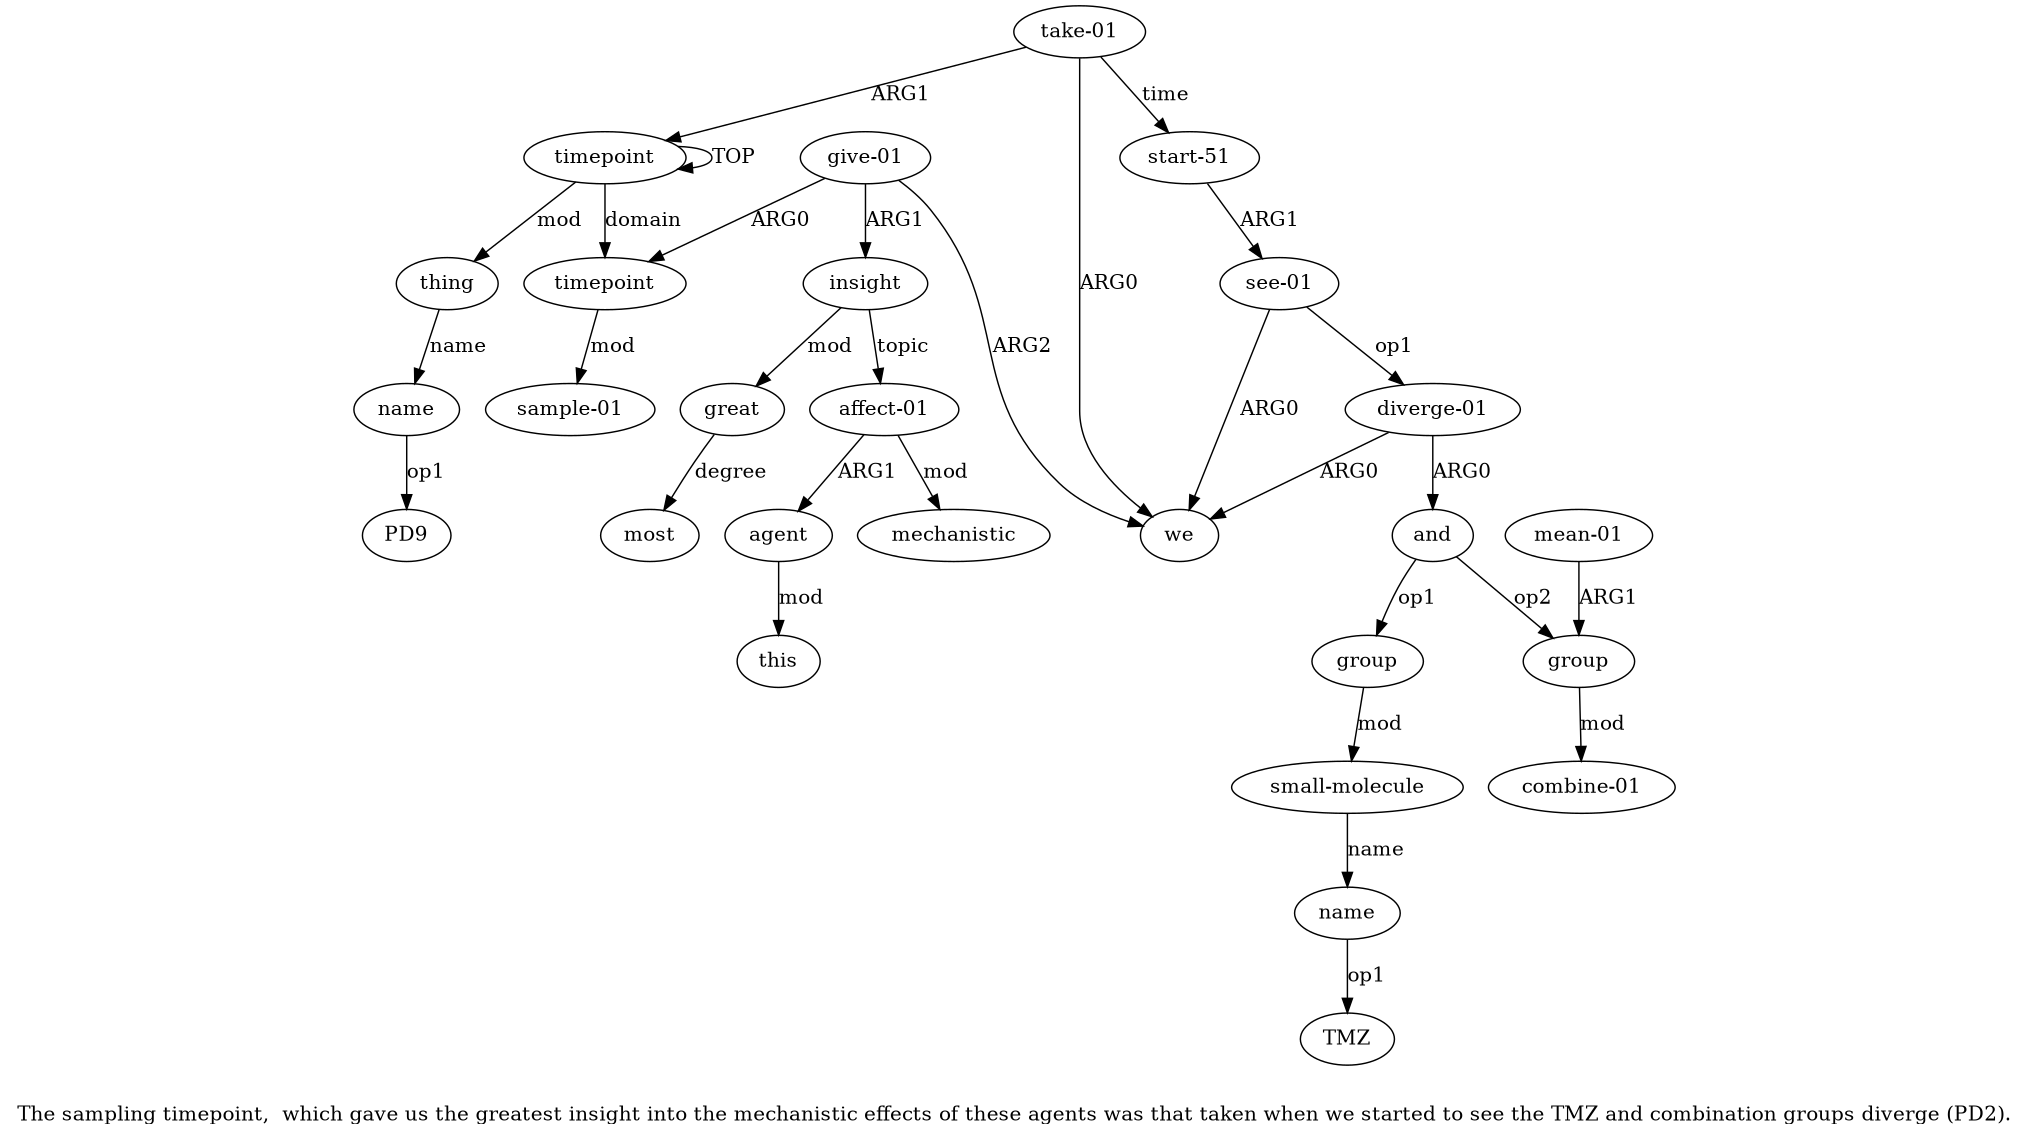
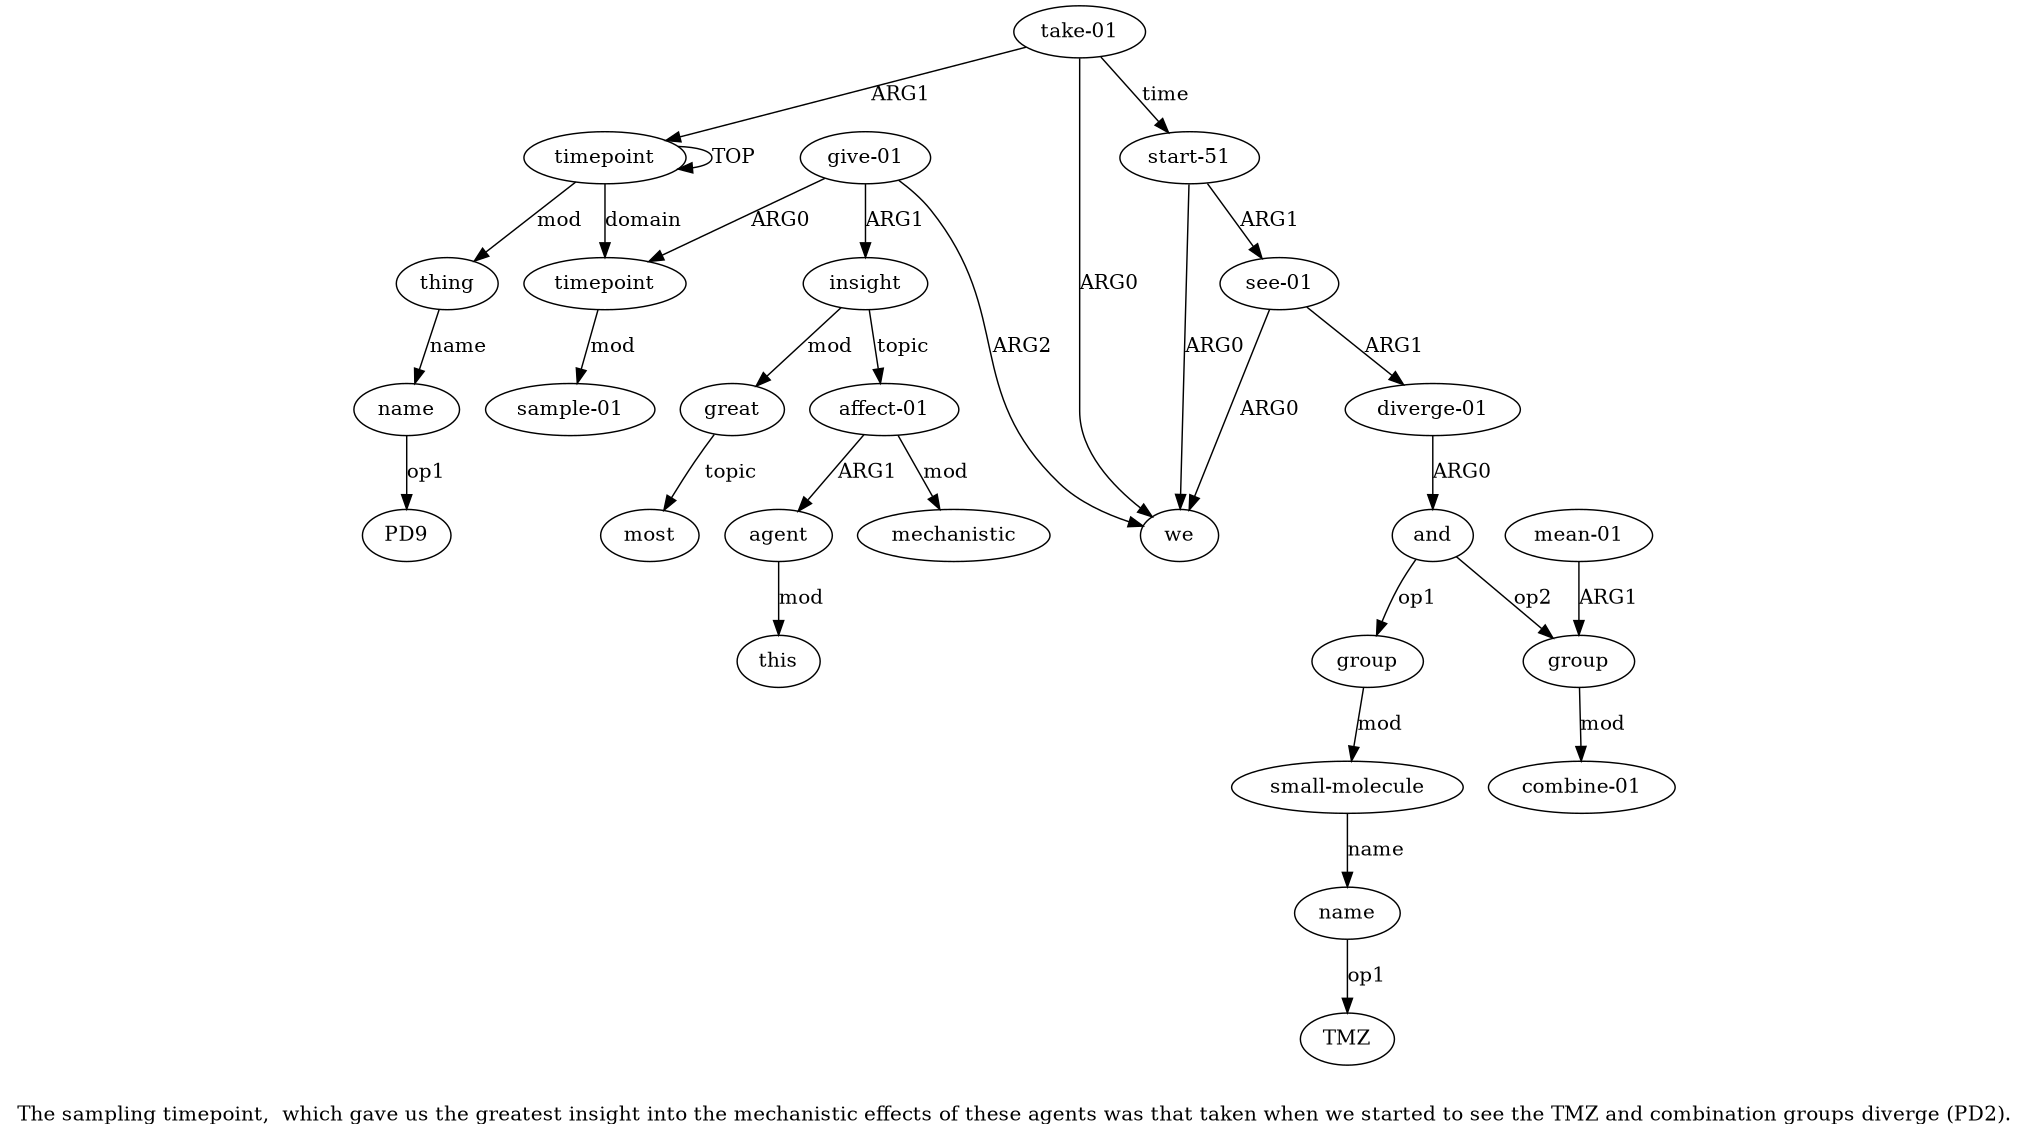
edge "see-01" -> "diverge-01": label "op1" -> "ARG1"
edge "diverge-01" -> "we": now "start-51" -> "we"
edge "great" -> "most": label "degree" -> "topic"
